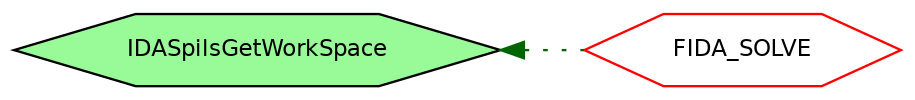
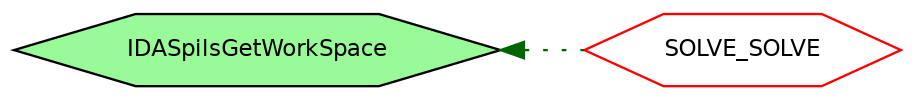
node "FIDA_SOLVE": label "FIDA_SOLVE" -> "SOLVE_SOLVE"
